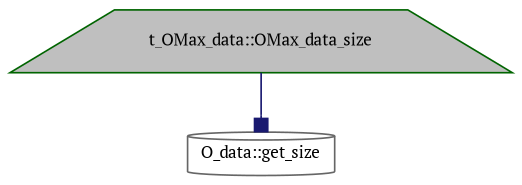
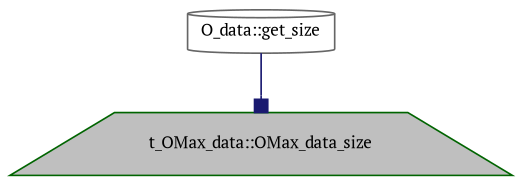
edge "t_OMax_data::OMax_data_size" -> "O_data::get_size": reversed
